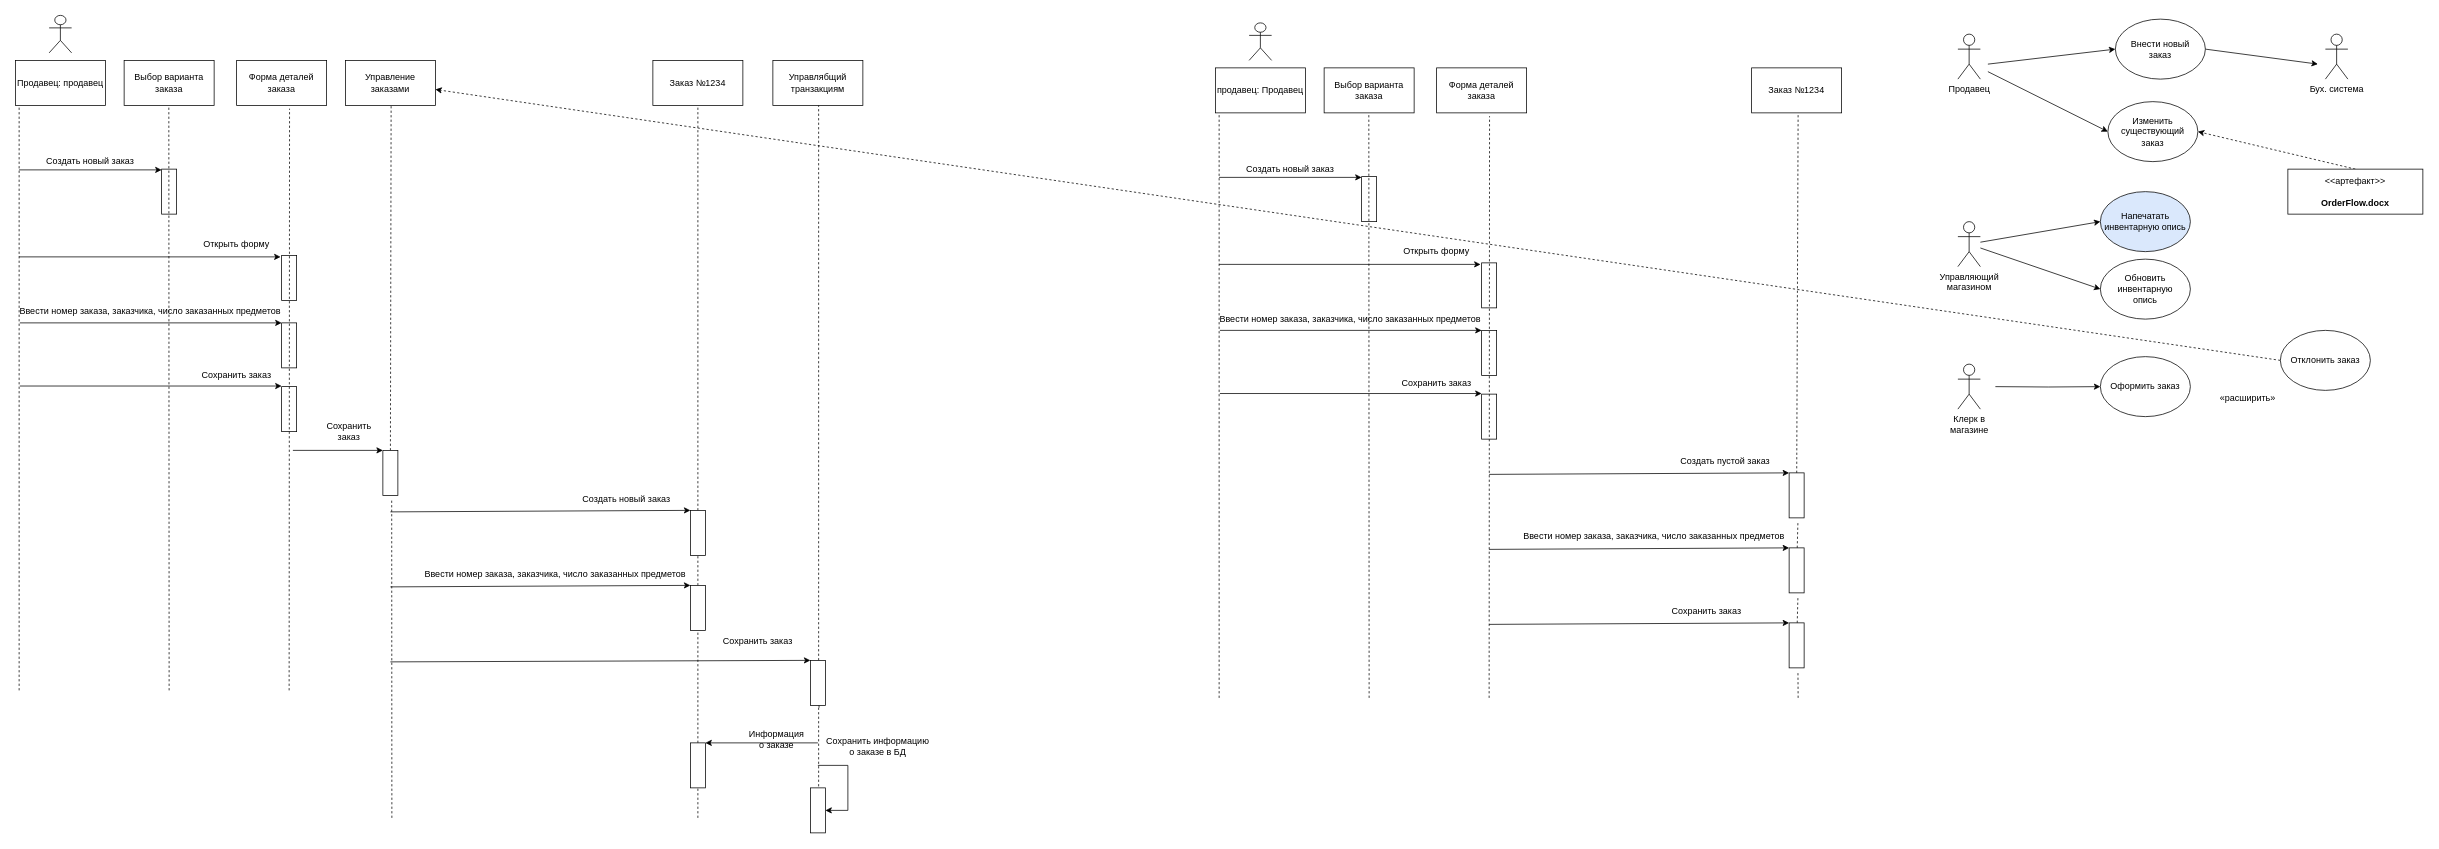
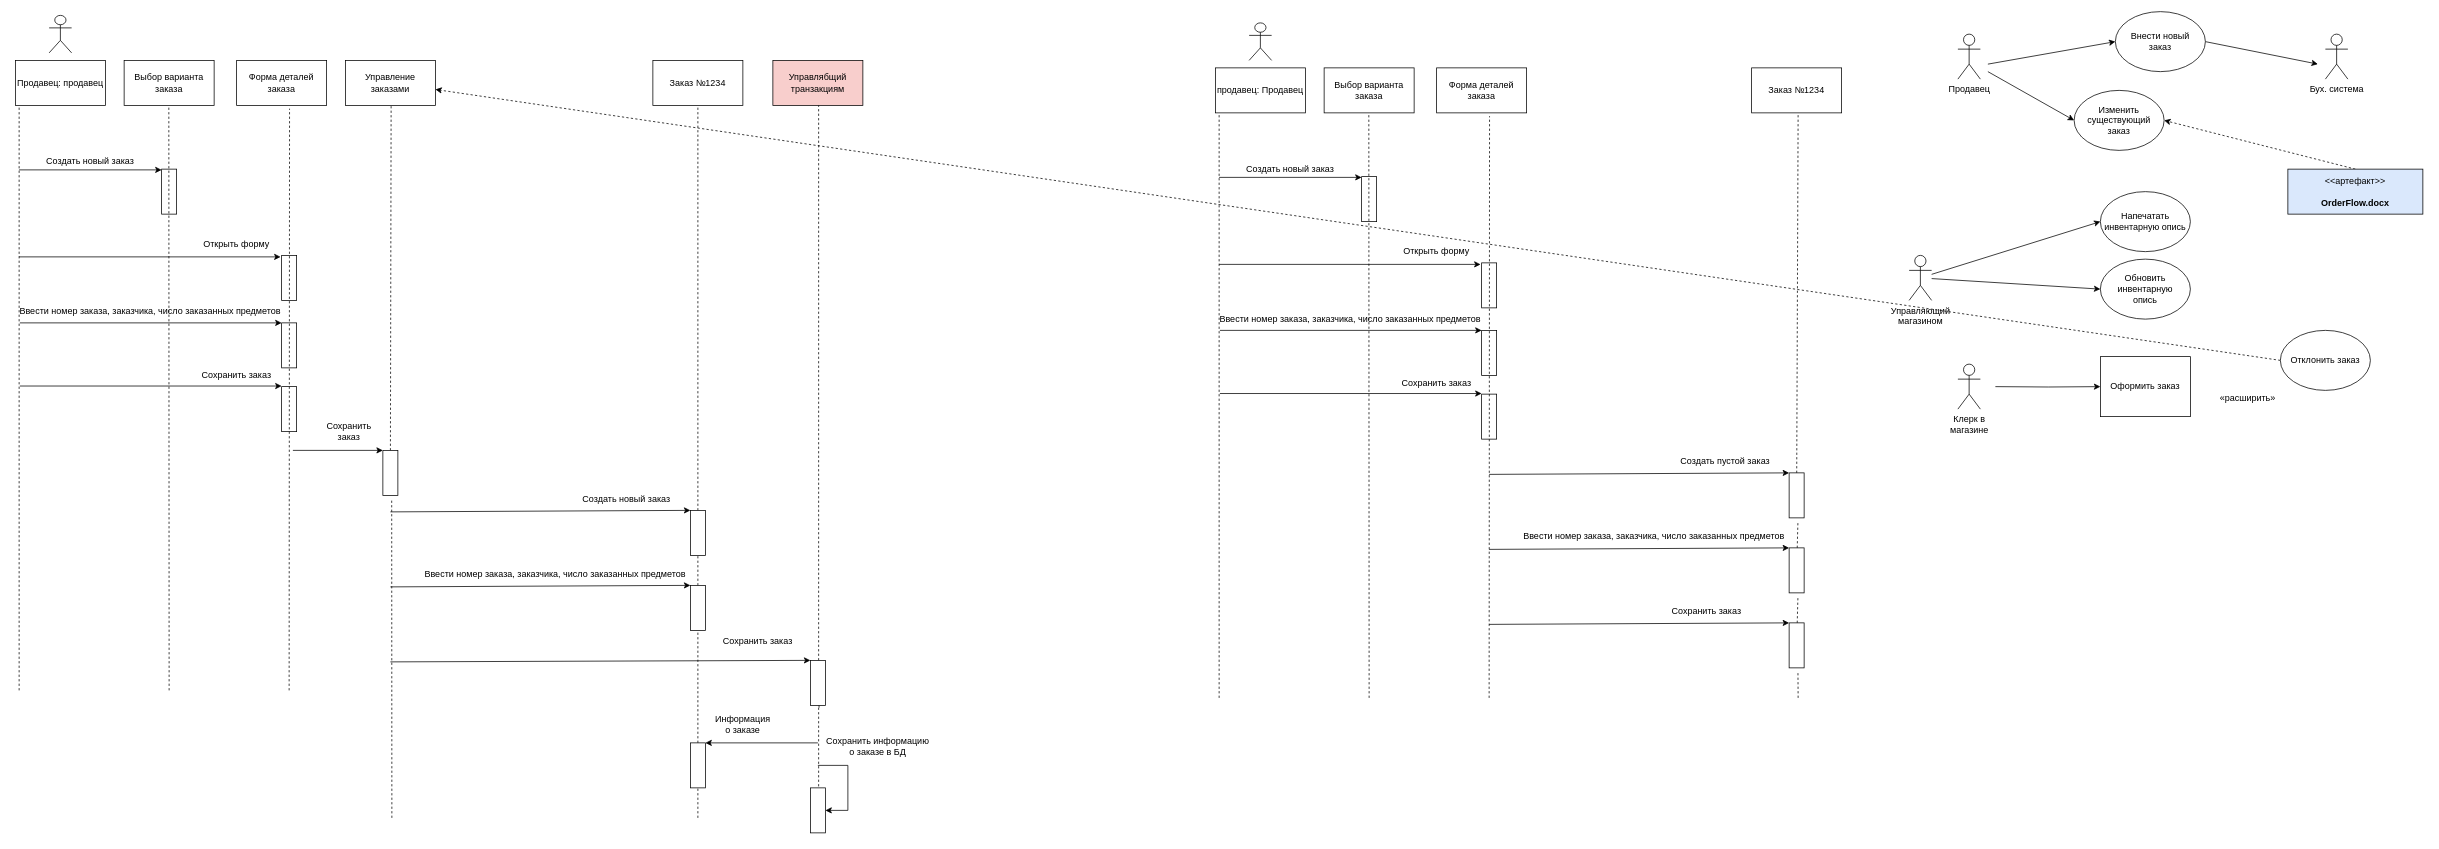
node "Внести новый заказ": moved (2160, 49) -> (2160, 42)
node "Управлябщий транзакциям": fillcolor #ffffff -> #f8cecc
node "Изменить существующий заказ": moved (2153, 132) -> (2119, 120)
node "<<артефакт>> OrderFlow.docx": fillcolor #ffffff -> #dae8fc
node "Напечатать инвентарную опись": fillcolor #dae8fc -> #ffffff
node "Управляющий магазином": moved (1969, 244) -> (1920, 278)
node "Оформить заказ": shape ellipse -> rectangle
node "Информация о заказе": moved (777, 739) -> (743, 724)
